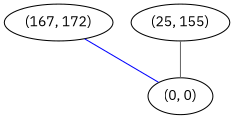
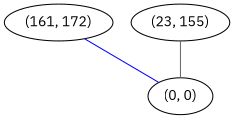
node "(167, 172)": label "(167, 172)" -> "(161, 172)"
node "(25, 155)": label "(25, 155)" -> "(23, 155)"
